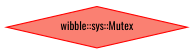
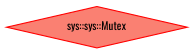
node "wibble::sys::Mutex": label "wibble::sys::Mutex" -> "sys::sys::Mutex"
